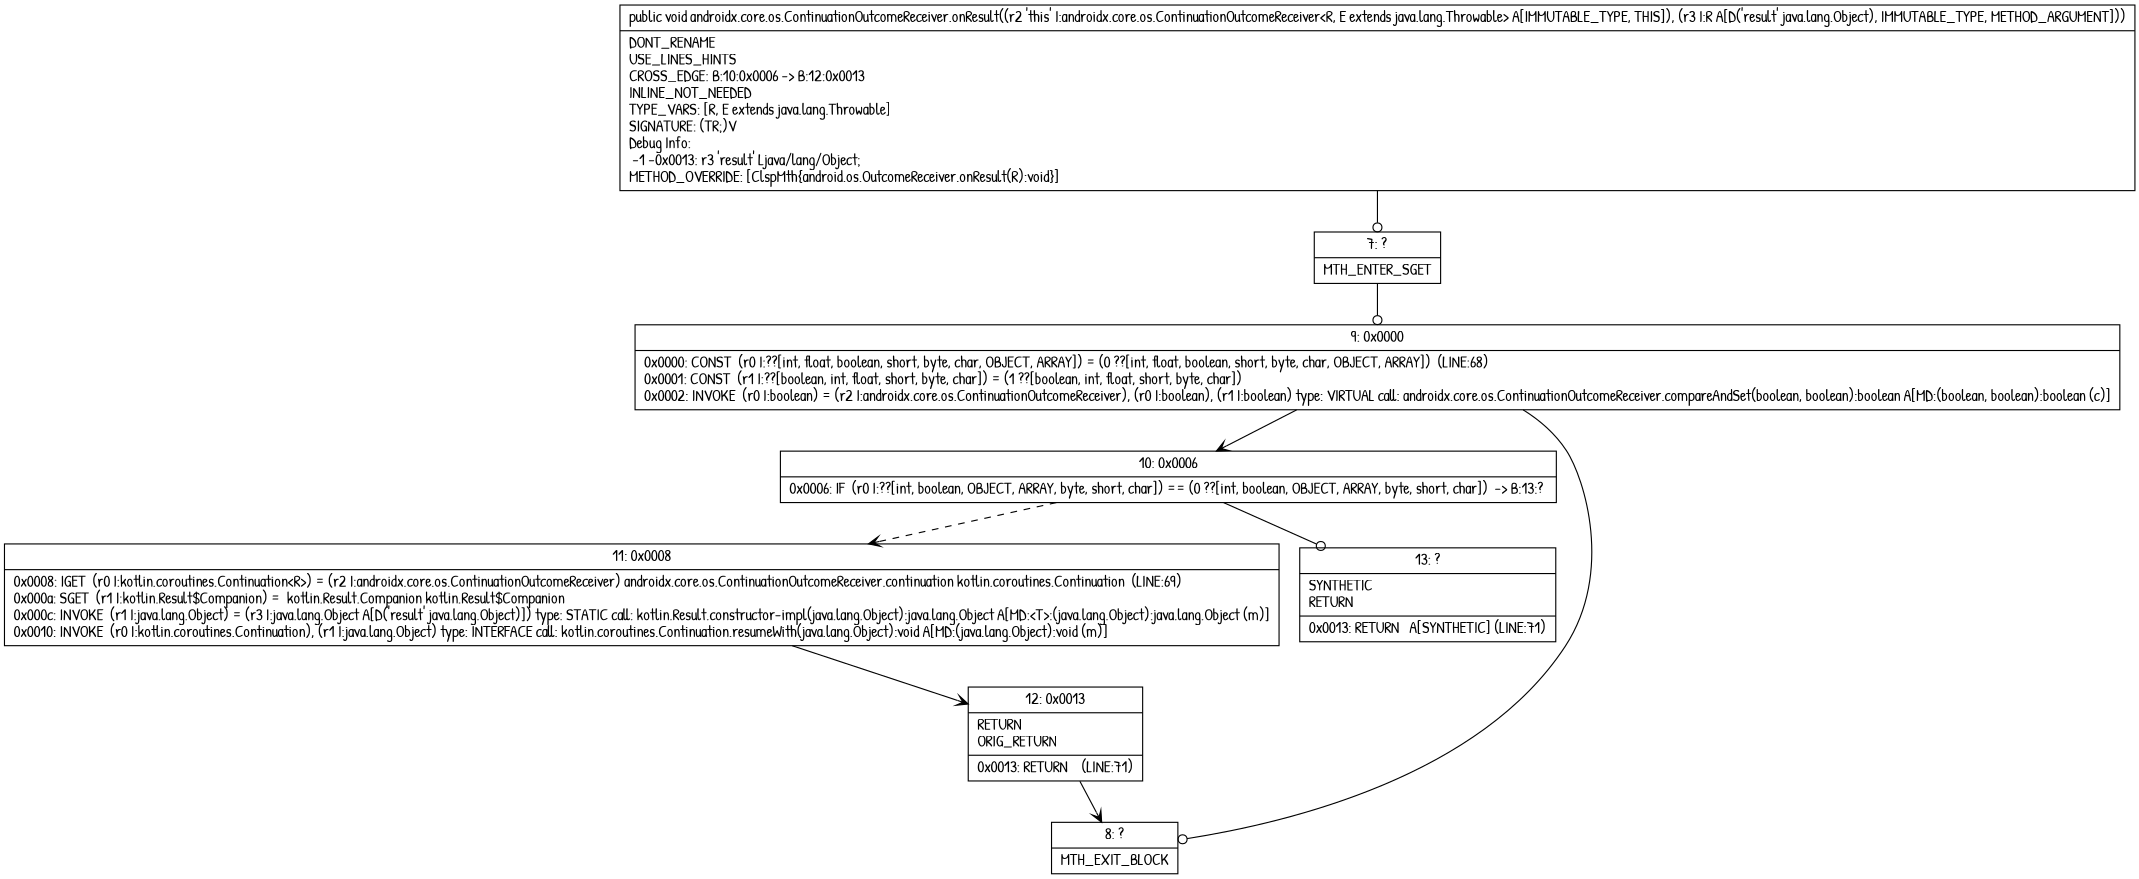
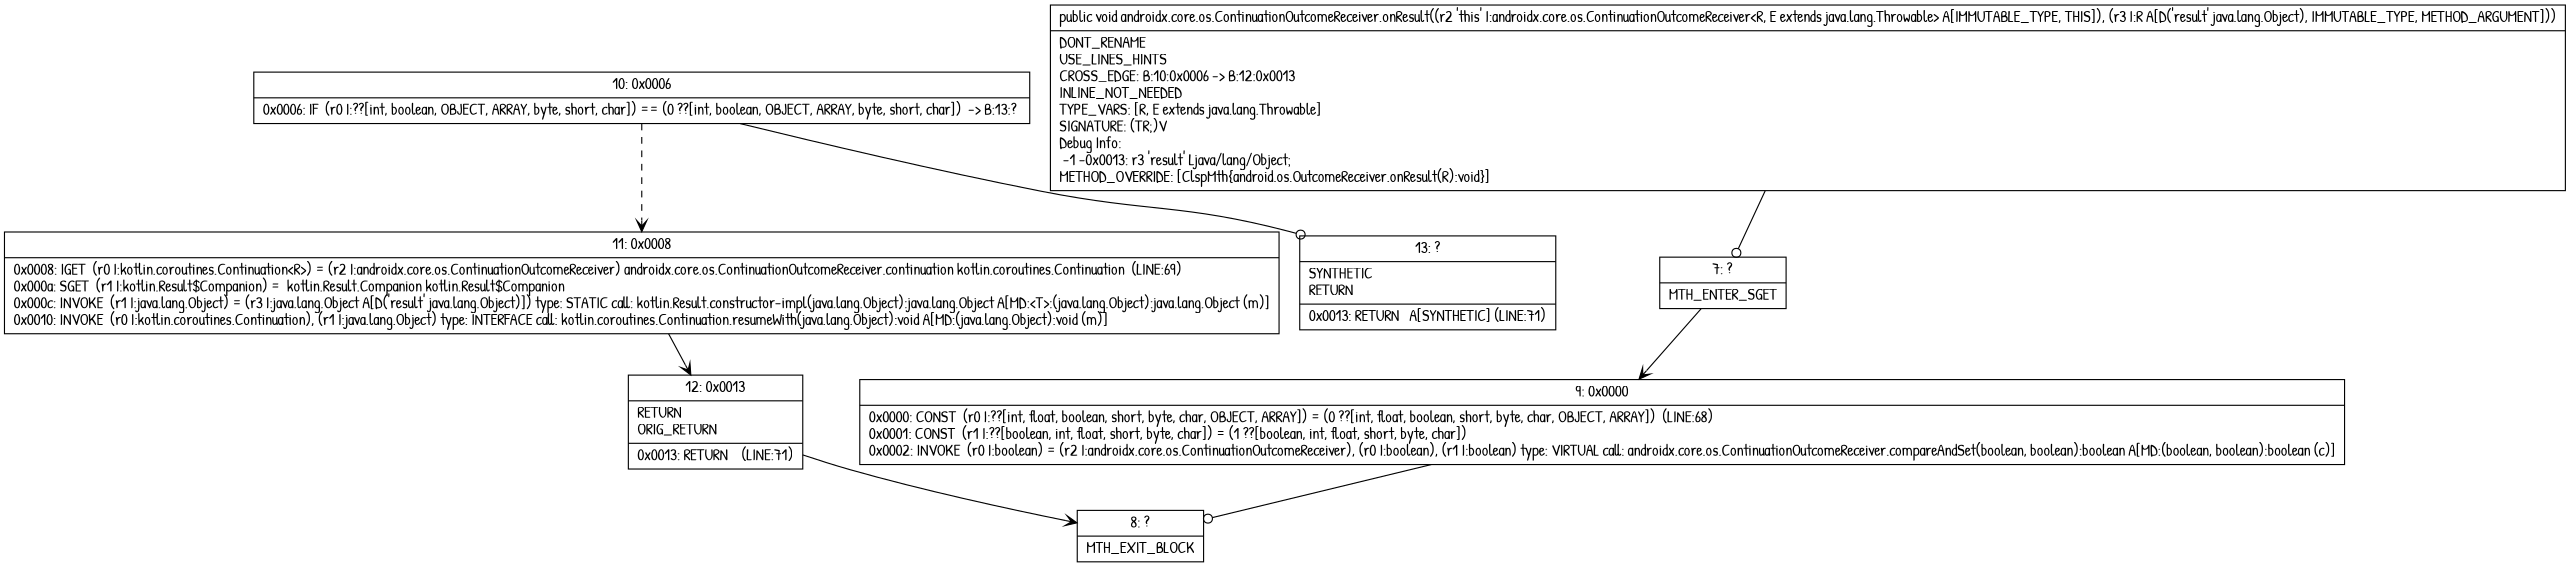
edge "7: ?" -> "9: 0x0000": arrowhead odot -> vee
edge "9: 0x0000" -> "10: 0x0006": removed
